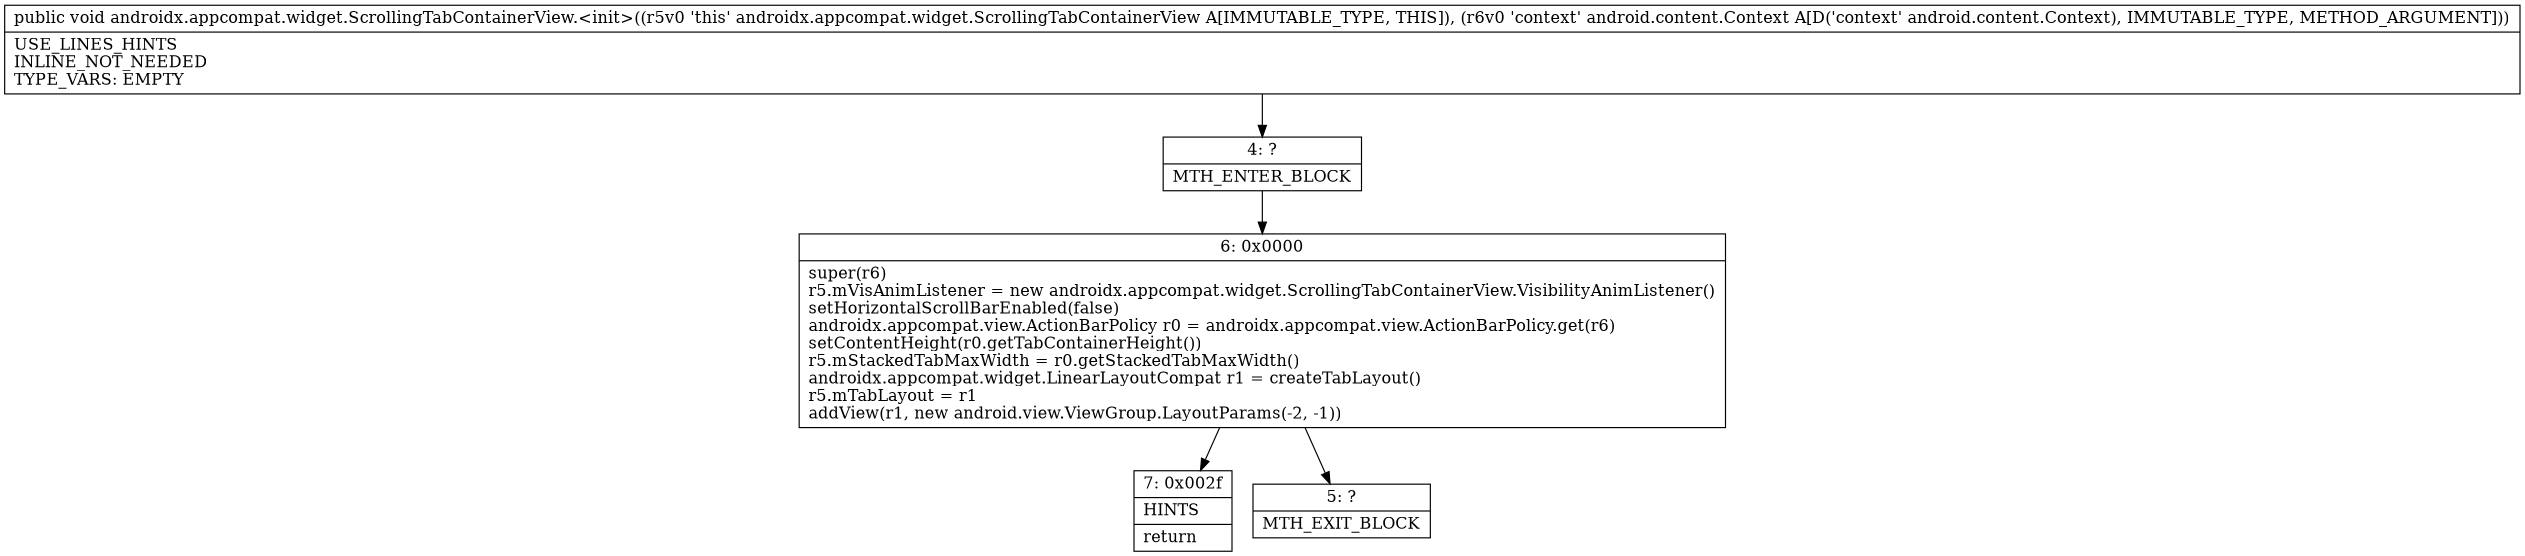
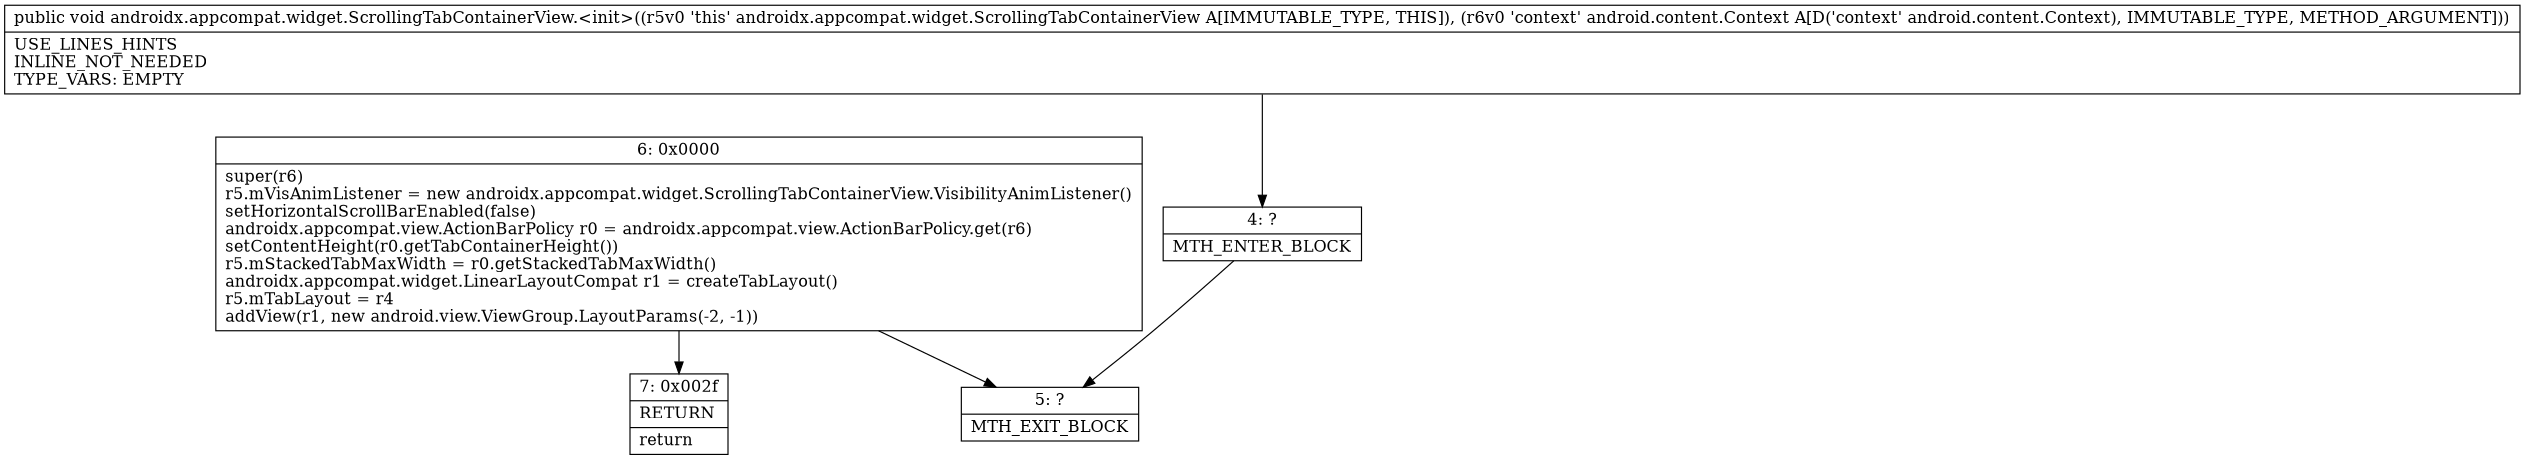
edge "4: ?" -> "6: 0x0000": now "4: ?" -> "5: ?"
node "6: 0x0000": text "r5.mTabLayout = r1" -> "r5.mTabLayout = r4"
node "7: 0x002f": text "HINTS" -> "RETURN"
